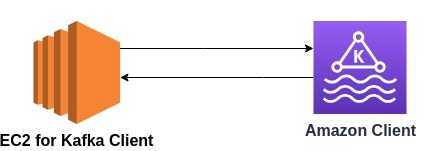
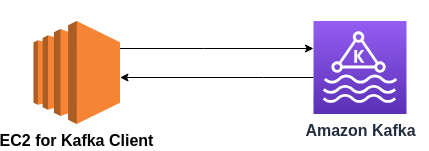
node "Amazon Client": label "Amazon Client" -> "Amazon Kafka"
